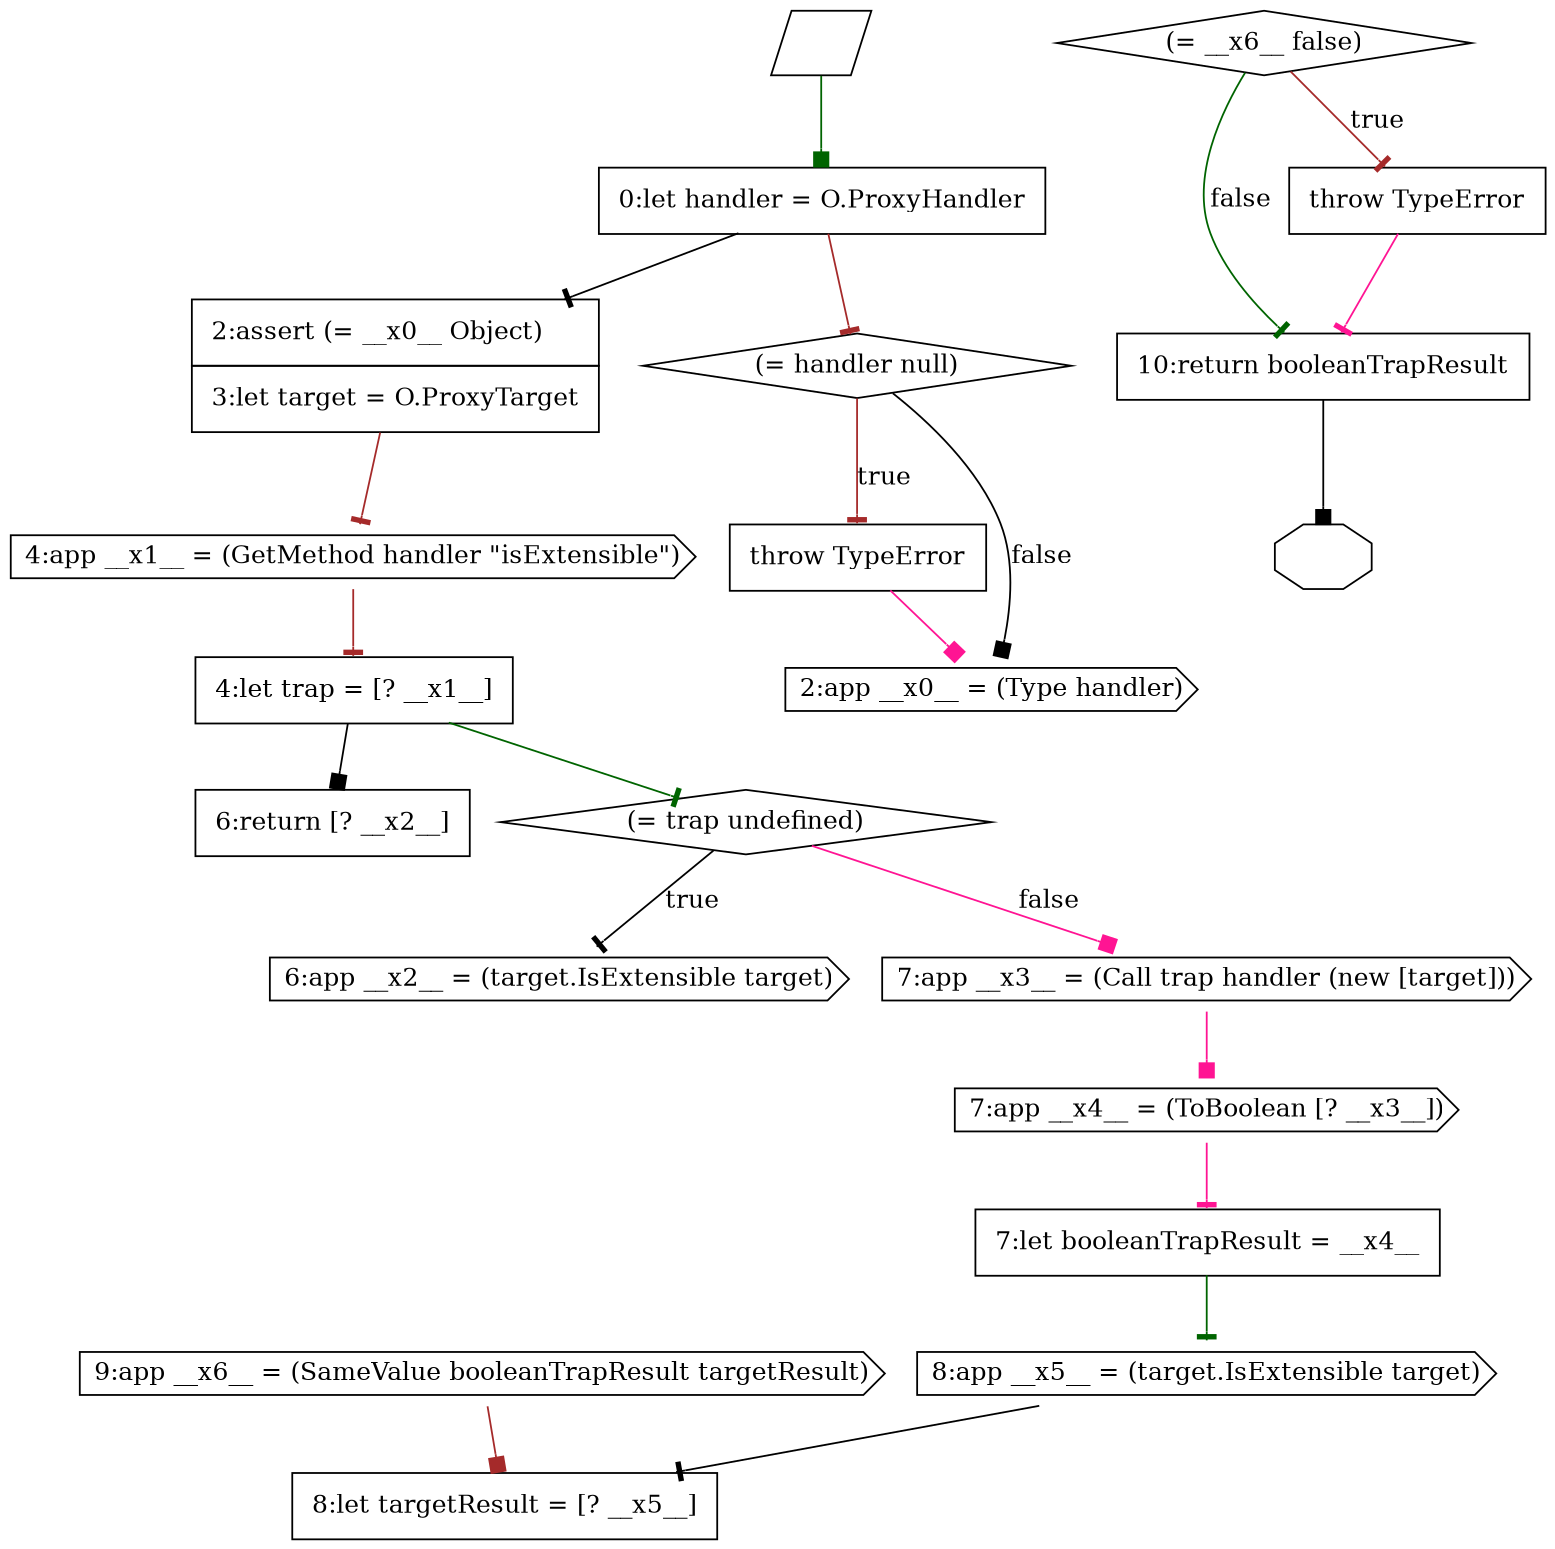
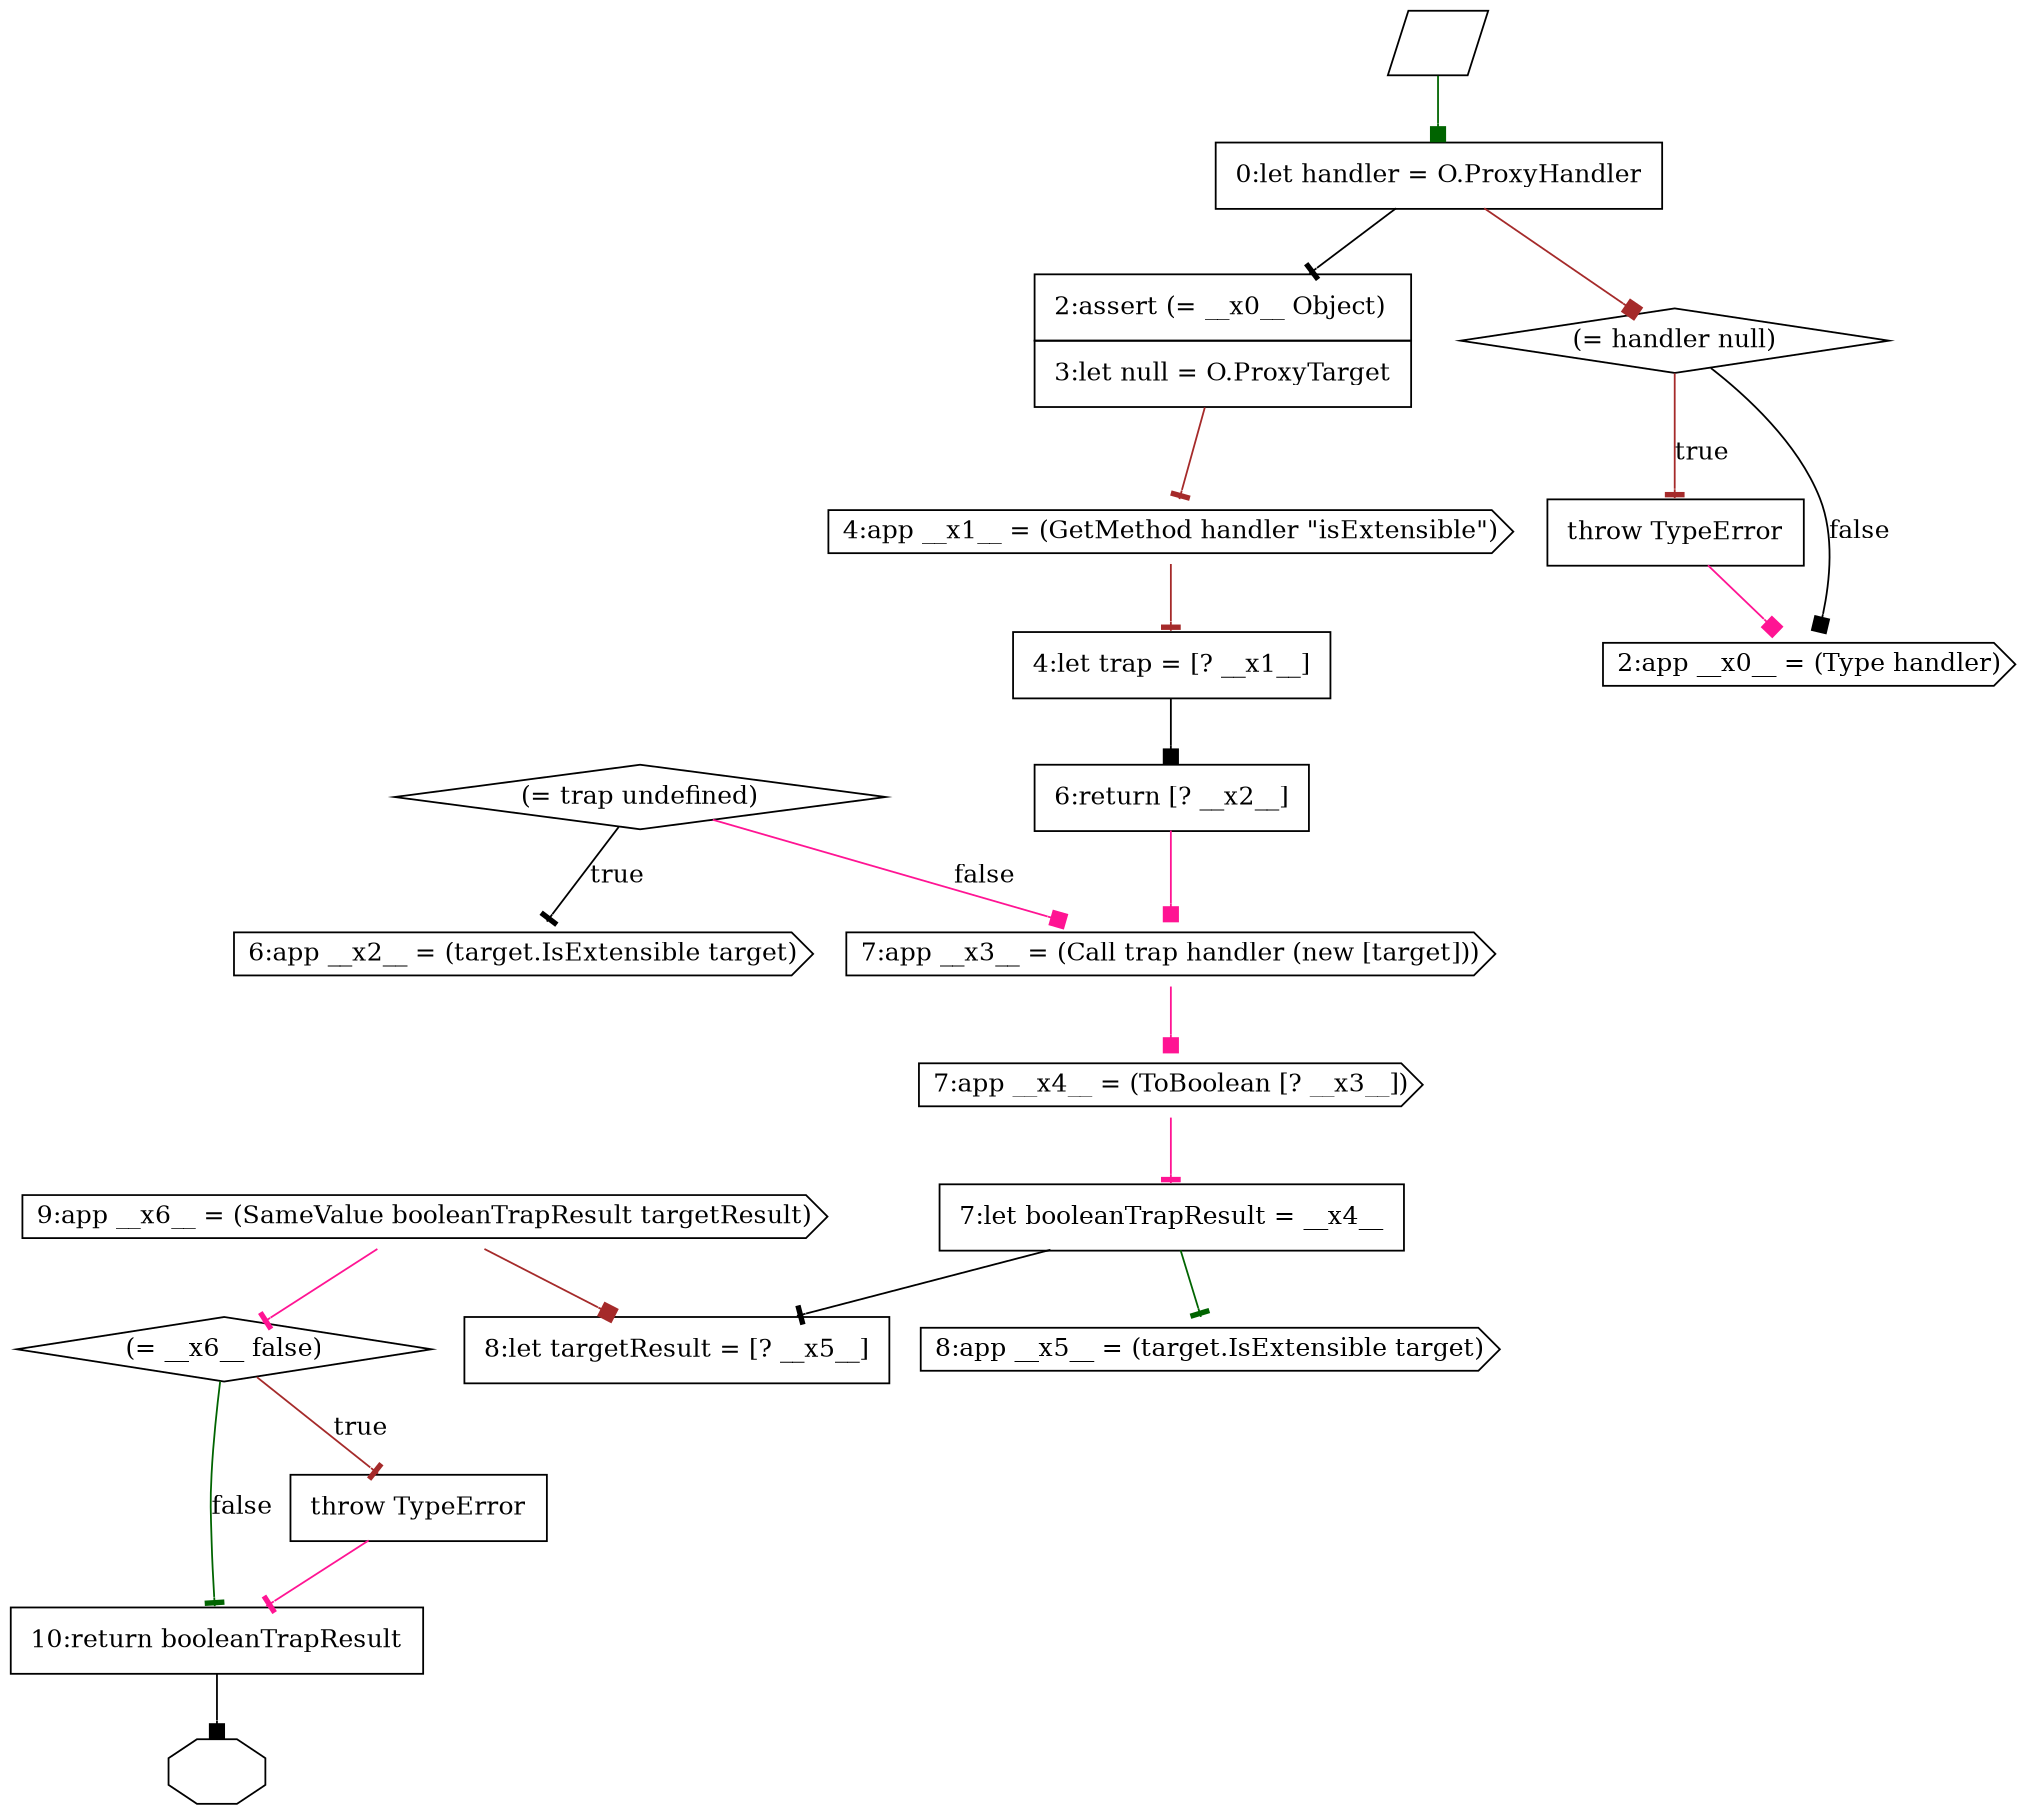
edge "0:let handler = O.ProxyHandler" -> "(= handler null)": arrowhead tee -> box
node "2:assert (= __x0__ Object)": text "3:let target = O.ProxyTarget" -> "3:let null = O.ProxyTarget"
edge "4:let trap = [? __x1__]" -> "(= trap undefined)": removed
edge "6:return [? __x2__]" -> "7:app __x3__ = (Call trap handler (new [target]))": added
edge "9:app __x6__ = (SameValue booleanTrapResult targetResult)" -> "(= __x6__ false)": added
edge "8:app __x5__ = (target.IsExtensible target)" -> "8:let targetResult = [? __x5__]": now "7:let booleanTrapResult = __x4__" -> "8:let targetResult = [? __x5__]"
